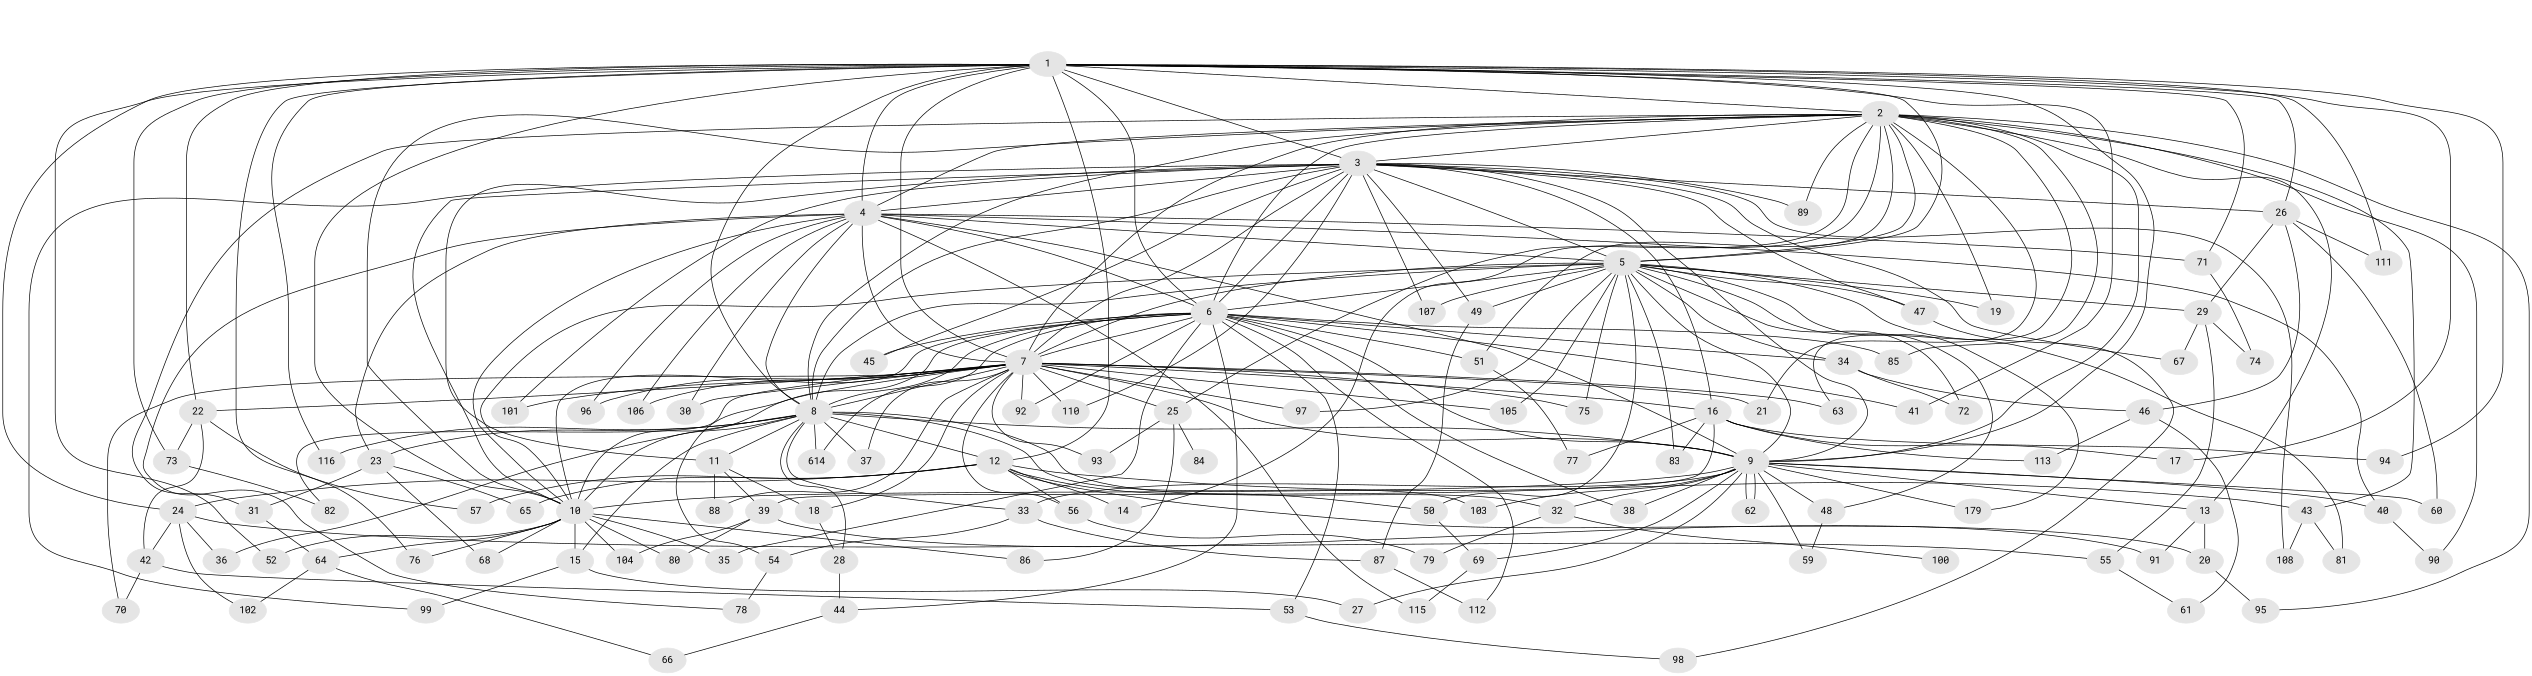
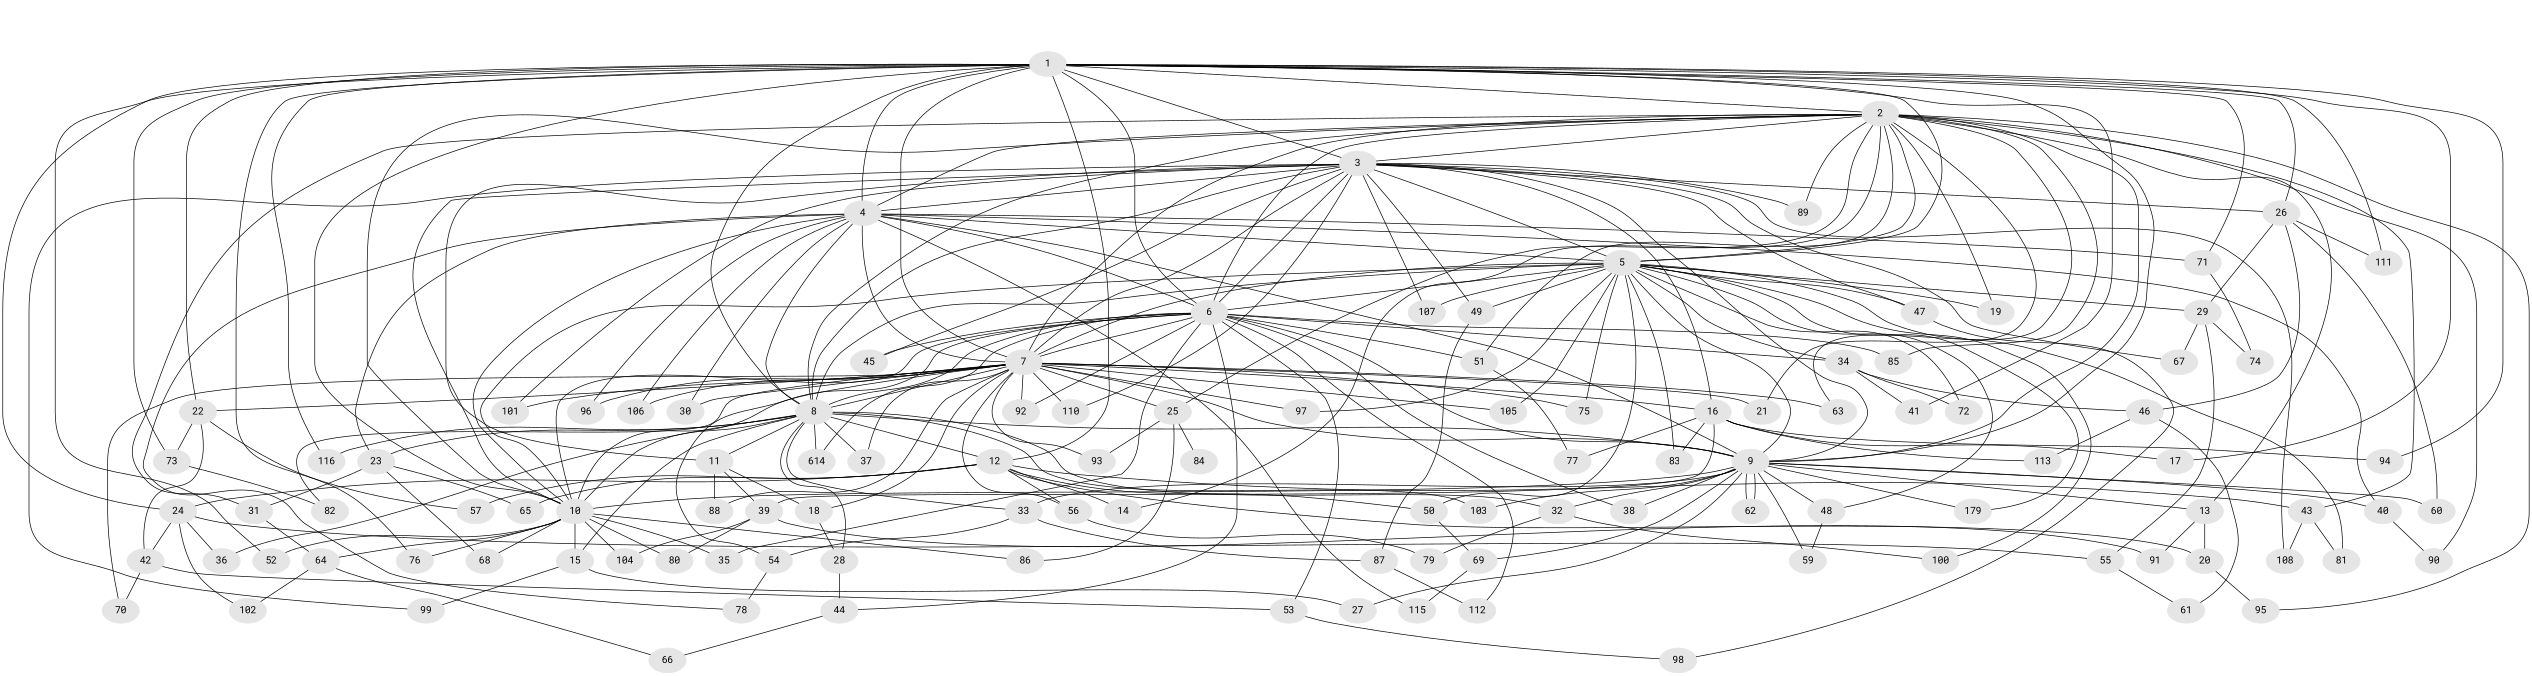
edge "6" -- "41": now "34" -- "41"
edge "5" -- "100": added
